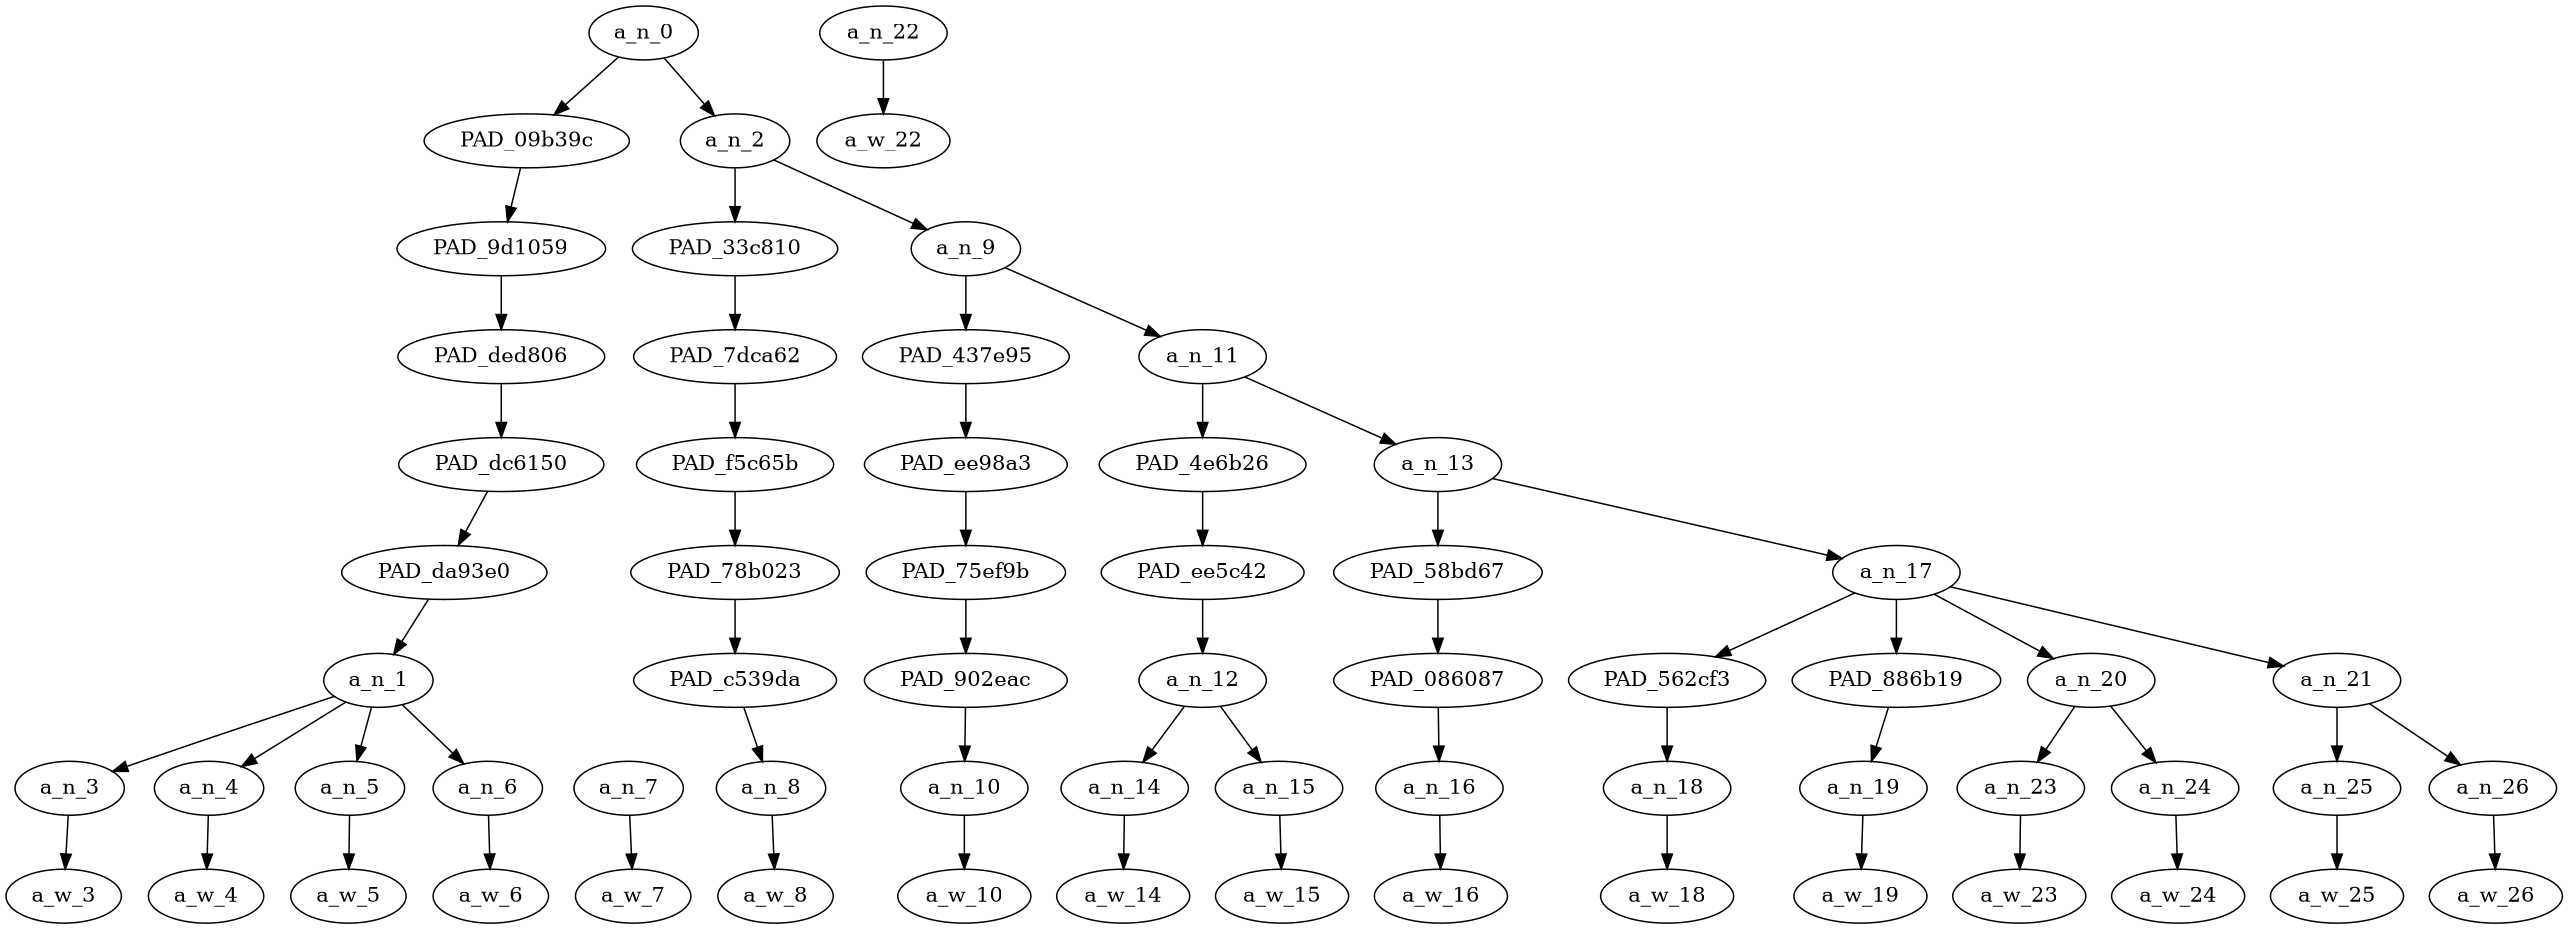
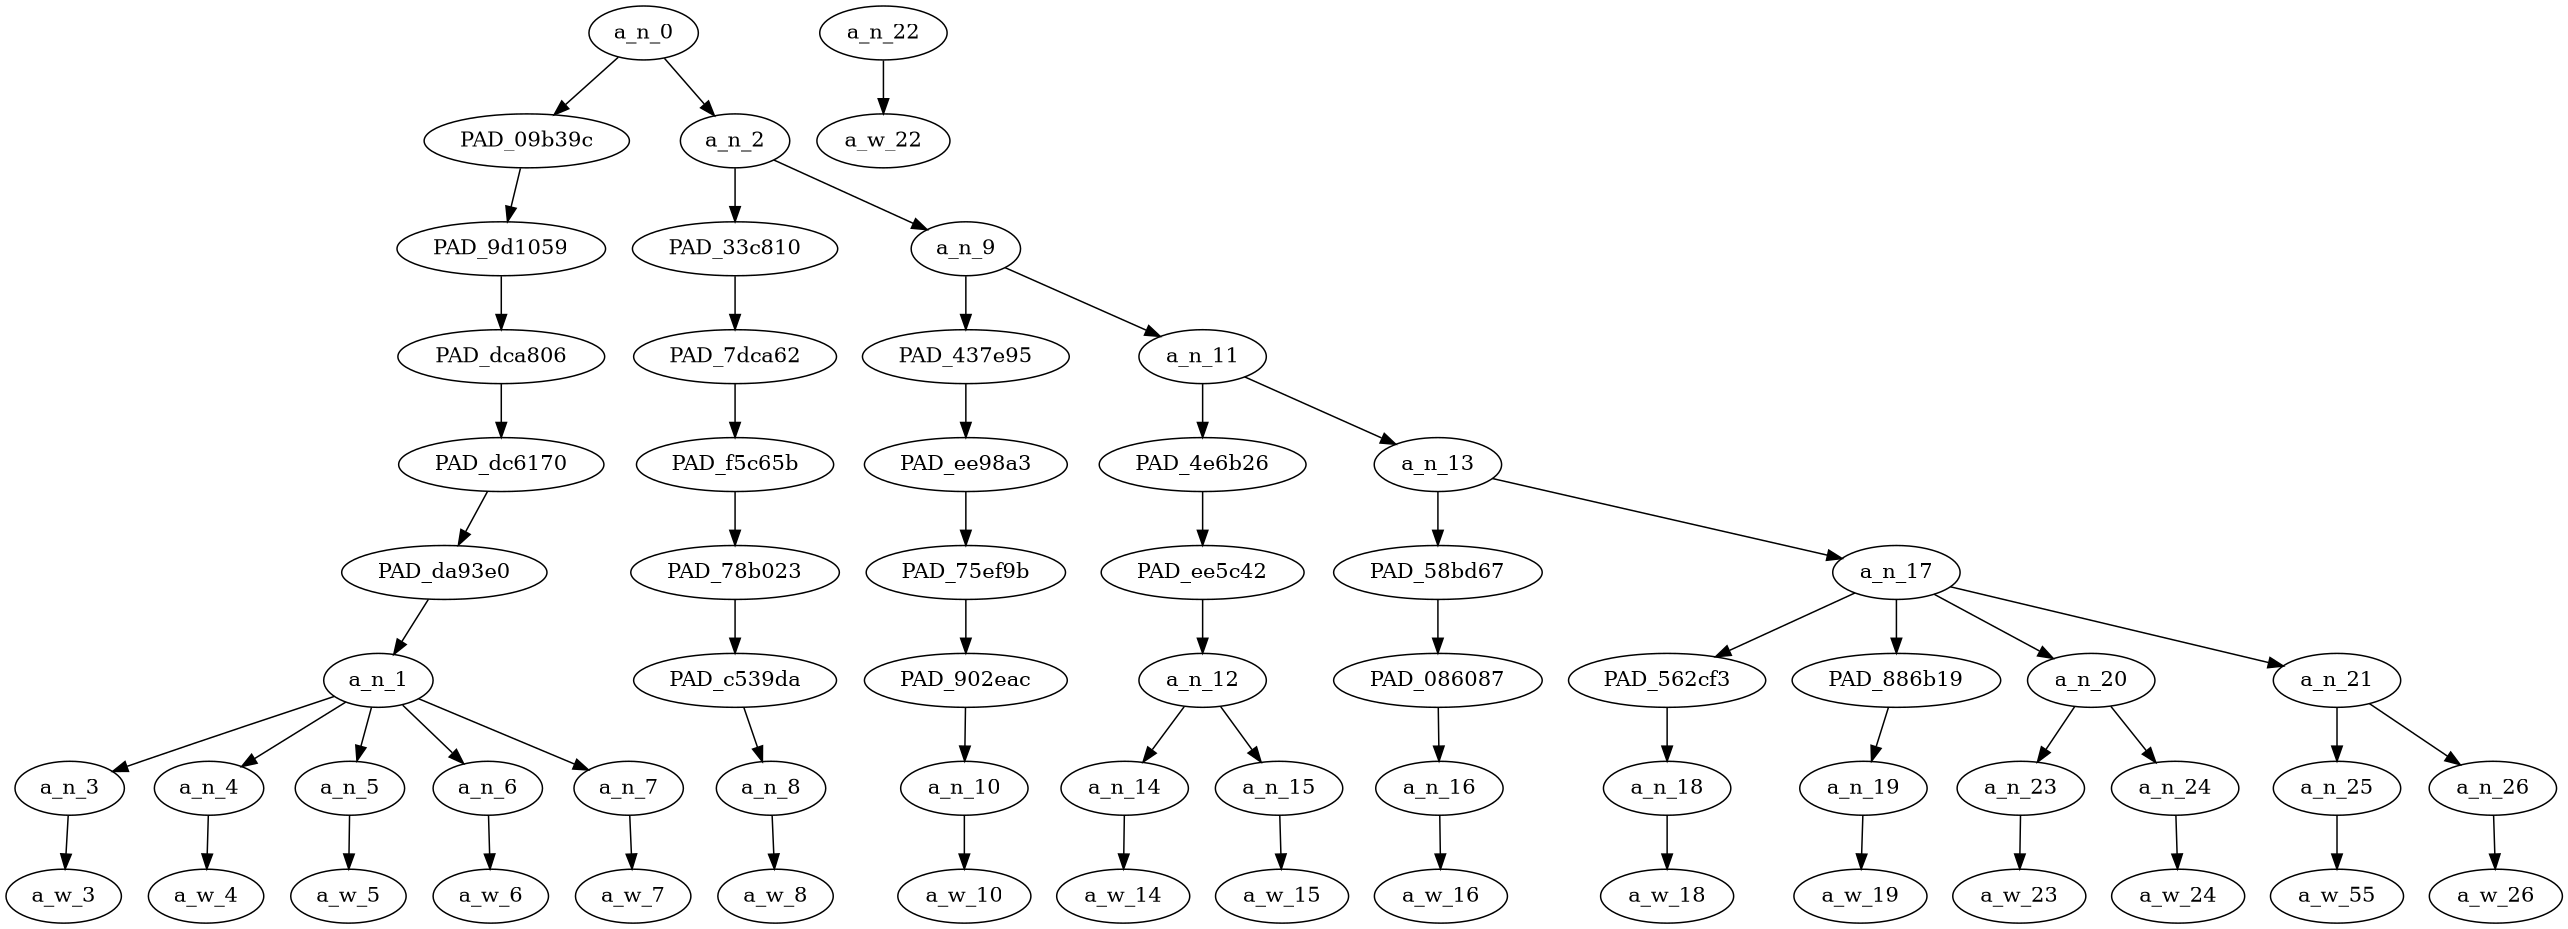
node "PAD_ded806": label "PAD_ded806" -> "PAD_dca806"
node "PAD_dc6150": label "PAD_dc6150" -> "PAD_dc6170"
edge "a_n_1" -> "a_n_7": added
node "a_w_25": label "a_w_25" -> "a_w_55"
